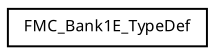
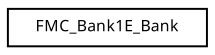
node "FMC_Bank1E_TypeDef": label "FMC_Bank1E_TypeDef" -> "FMC_Bank1E_Bank"
